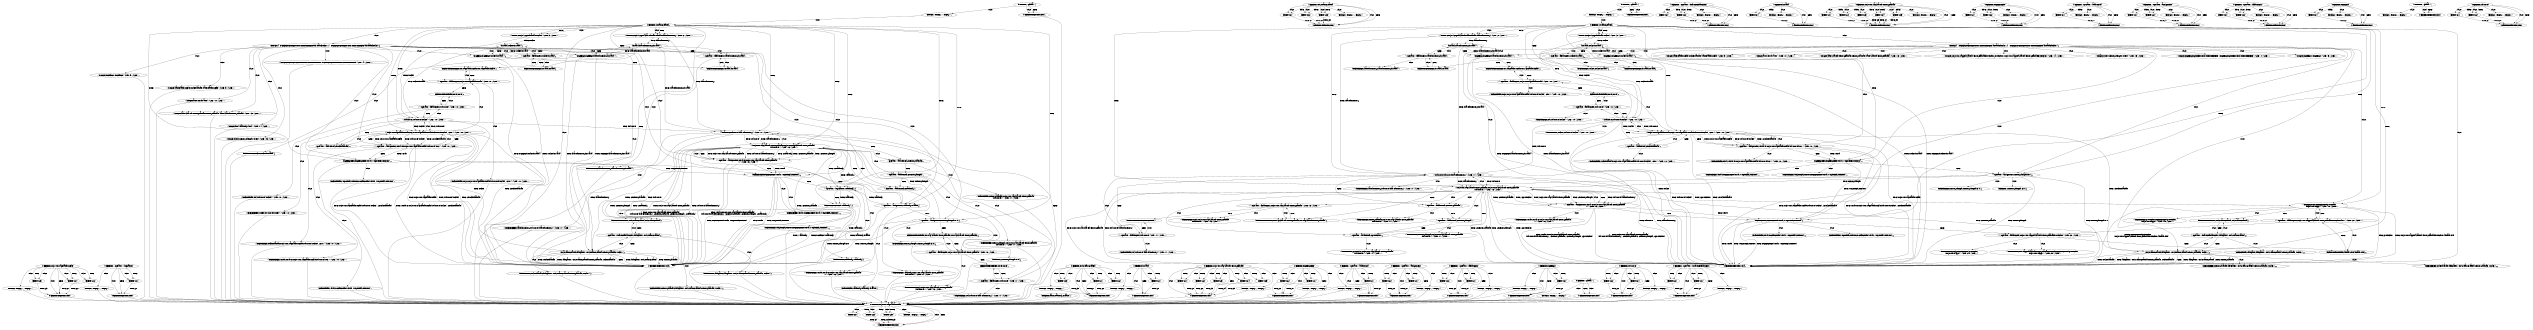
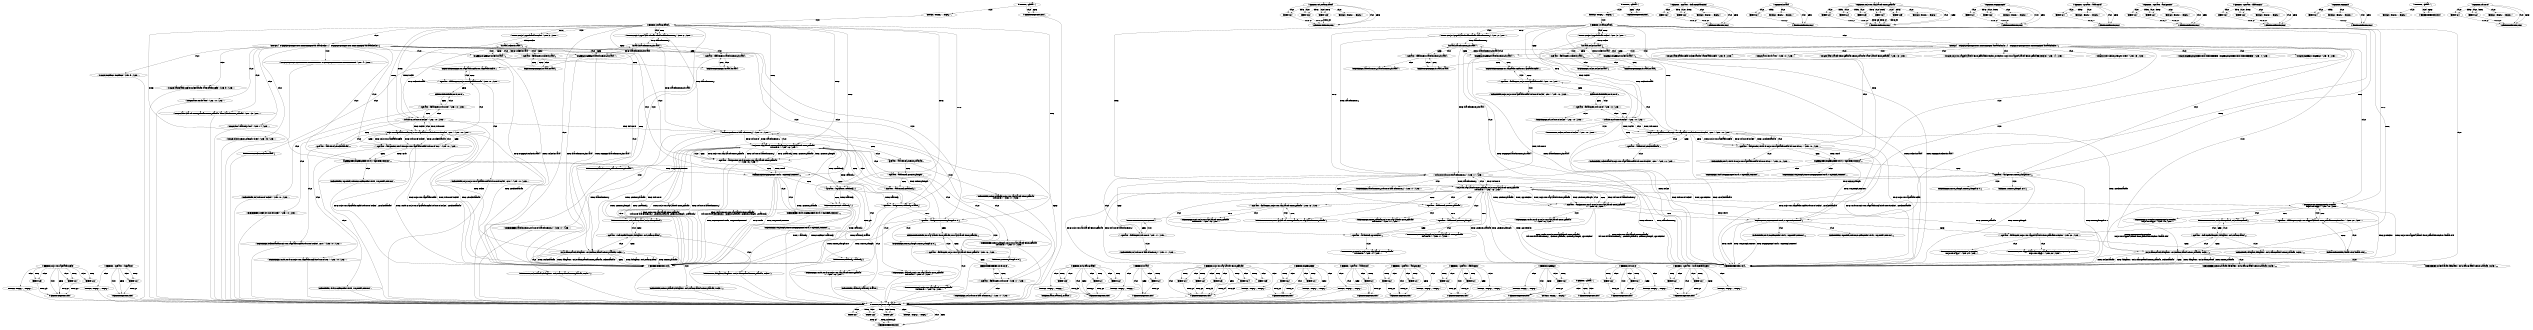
edge "(<operator>.assignment,read_only = false)" -> "(<operator>.logicalNot,!read_only)": reversed
edge "(<operator>.logicalNot,!read_only)" -> "(IDENTIFIER,read_only,!read_only)": label "AST: " -> "DDG: p5"
